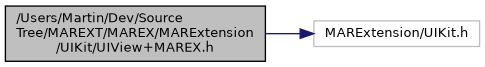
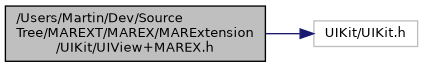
node "MARExtension/UIKit.h": label "MARExtension/UIKit.h" -> "UIKit/UIKit.h"
